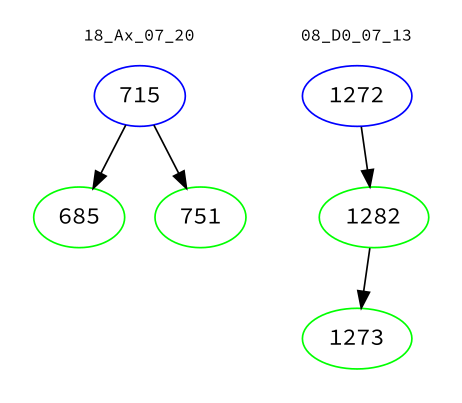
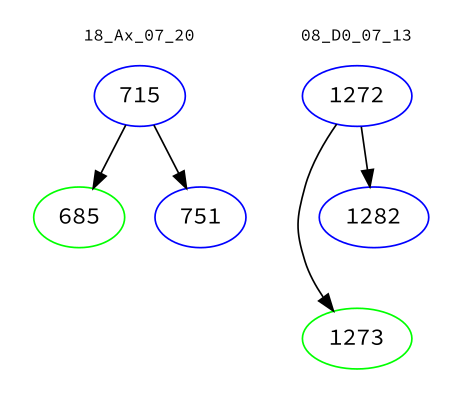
node "751": color green -> blue
node "1282": color green -> blue
edge "1282" -> "1273": now "1272" -> "1273"
